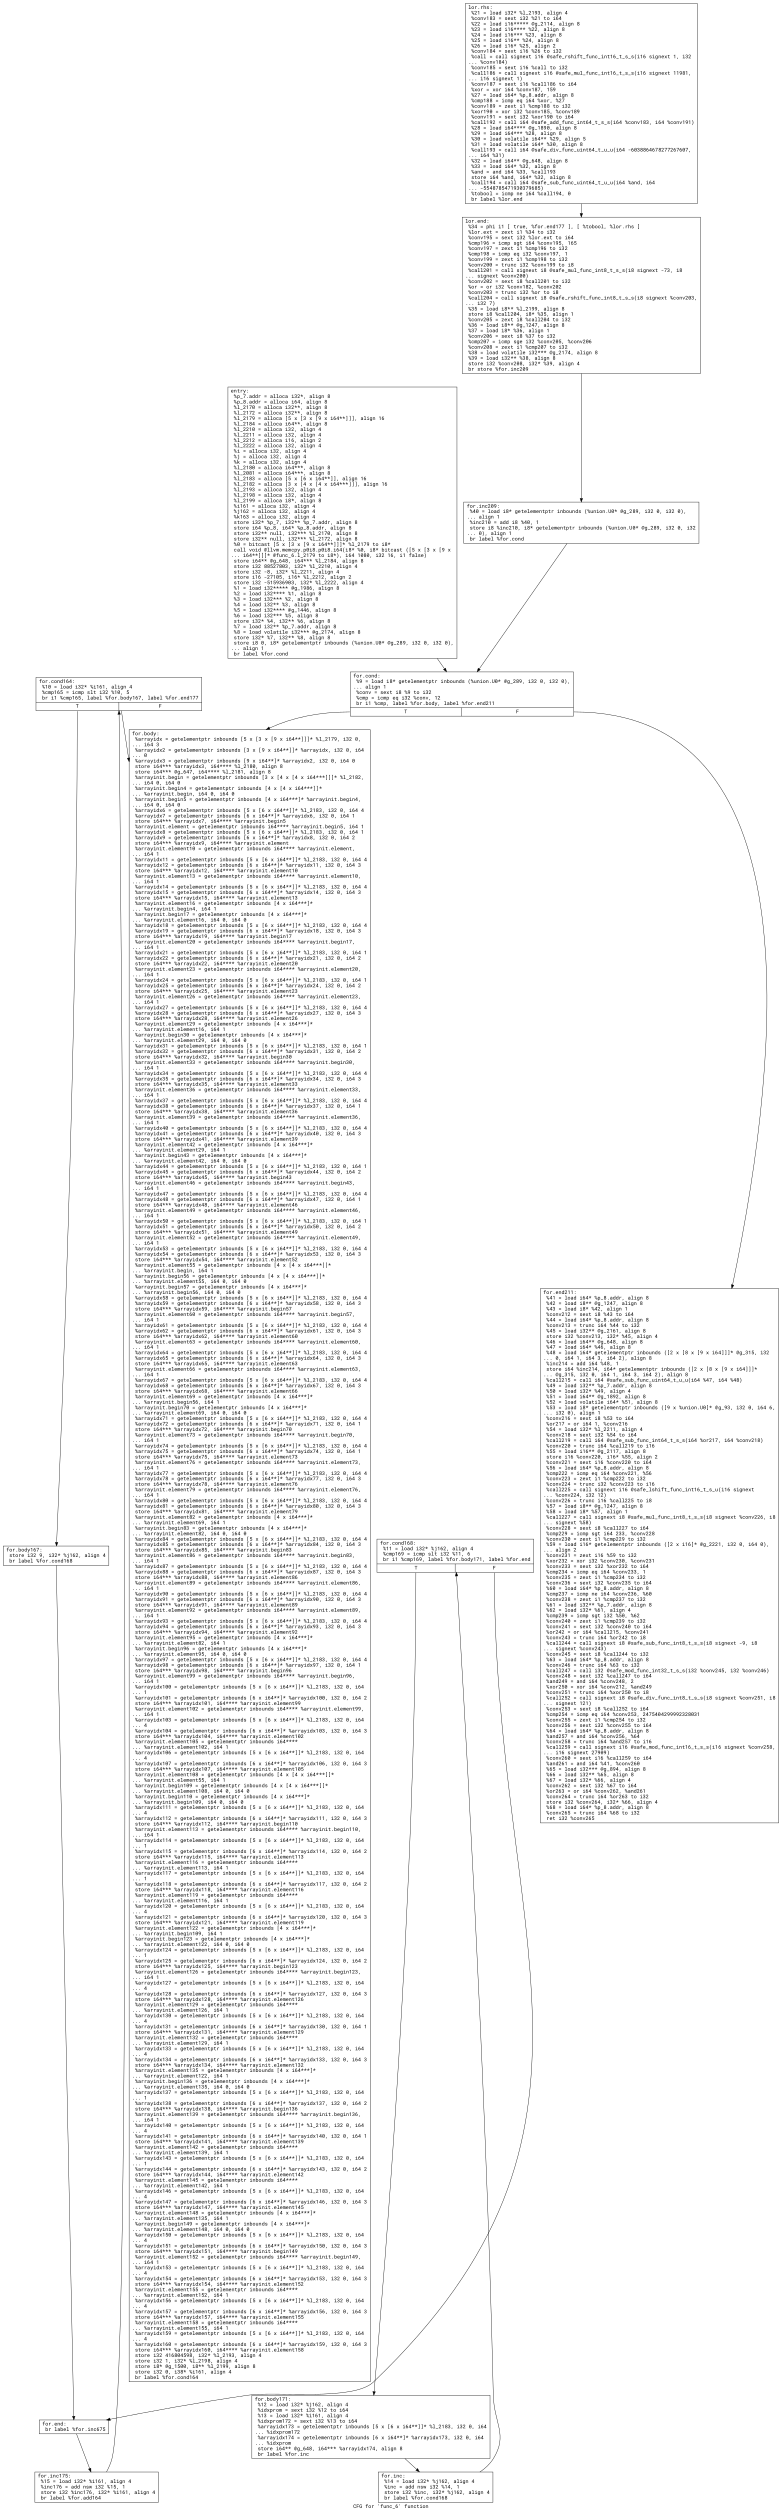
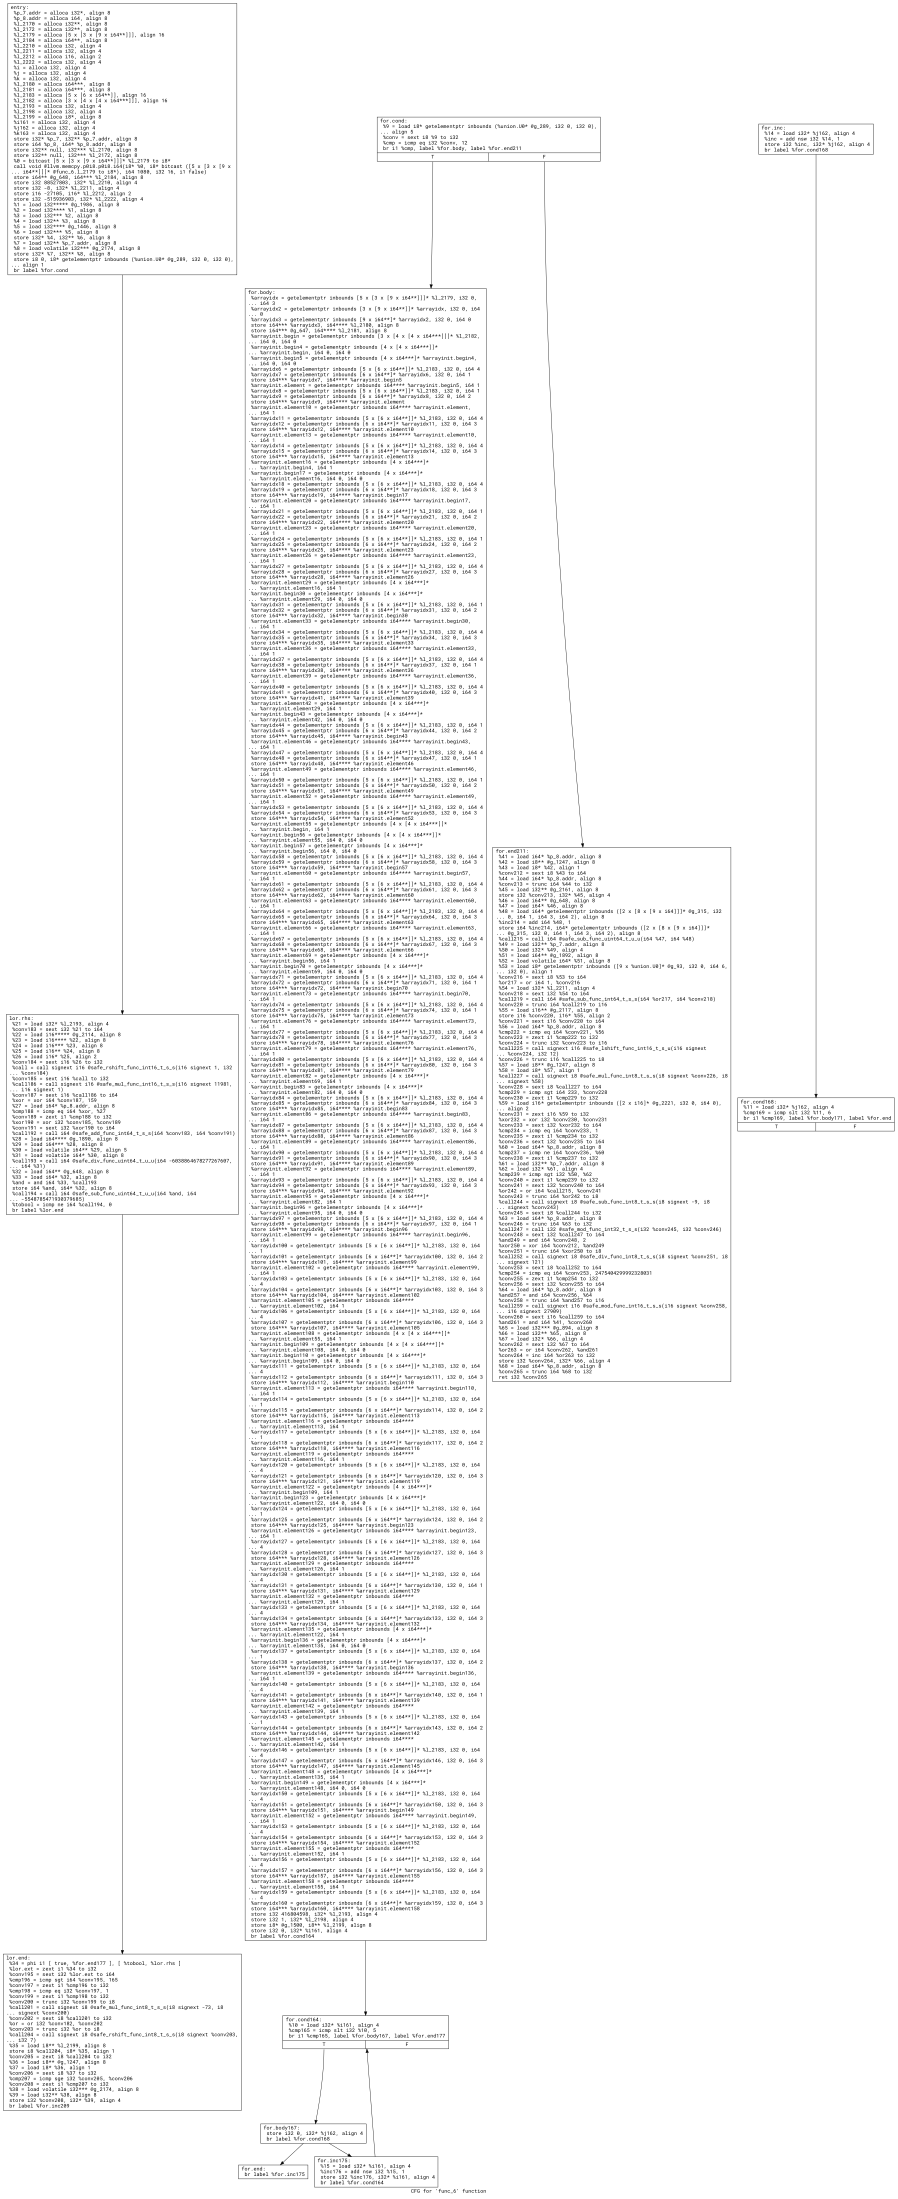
node "lor.end:": text "br store %for.inc209" -> "br label %for.inc209"
node "entry:": text "%l_2081 = alloca i64***, align 8" -> "%l_2181 = alloca i64***, align 8"
node "for.inc209:": removed
edge "entry:" -> "for.cond:": now "entry:" -> "lor.rhs:"
node "for.cond:": text "... align 1" -> "... align 5"
edge "for.cond164:" -> "for.body:": reversed
node "for.body167:": text "store i32 9, i32* %j162, align 4" -> "store i32 0, i32* %j162, align 4"
node "for.end211:": text "%conv264 = trunc i64 %or263 to i32" -> "%conv264 = inc i64 %or263 to i32"
edge "for.cond168:" -> "for.end:": removed
node "for.body:": text "store i32 0, i38* %i161, align 4" -> "store i32 0, i32* %i161, align 4"
node "for.body171:": removed
node "for.end:": text "br label %for.inc675" -> "br label %for.inc175"
edge "for.end:" -> "for.inc175:": now "for.body167:" -> "for.inc175:"
node "for.inc175:": text "br label %for.add164" -> "br label %for.cond164"
